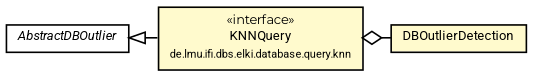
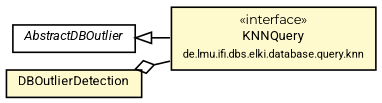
edge "DBOutlierDetection" -> "KNNQuery": reversed
